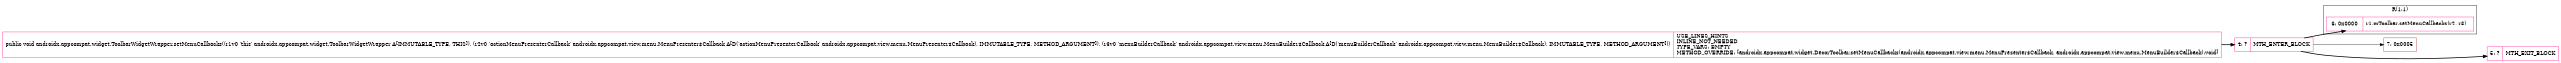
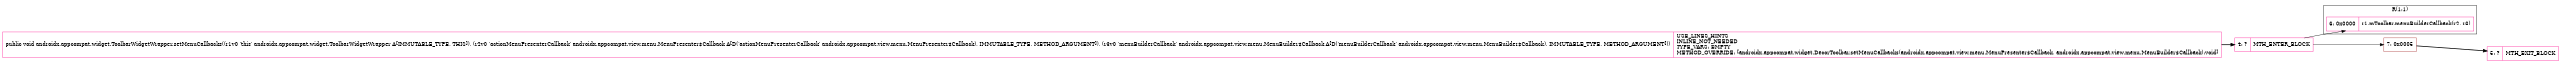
node "6: 0x0000": text "r1.mToolbar.setMenuCallbacks(r2, r3)" -> "r1.mToolbar.menuBuilderCallback(r2, r3)"
edge "4: ?" -> "6: 0x0000": style bold -> solid
edge "4: ?" -> "5: ?": now "7: 0x0005" -> "5: ?"
